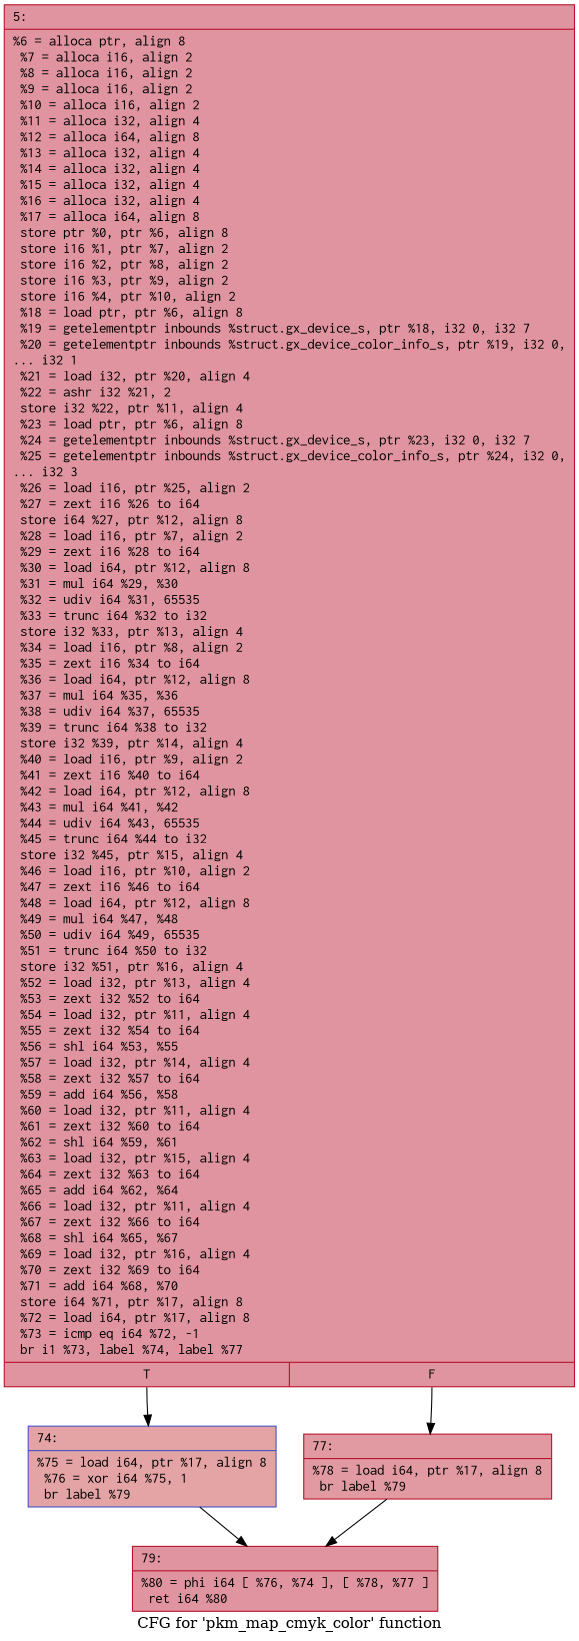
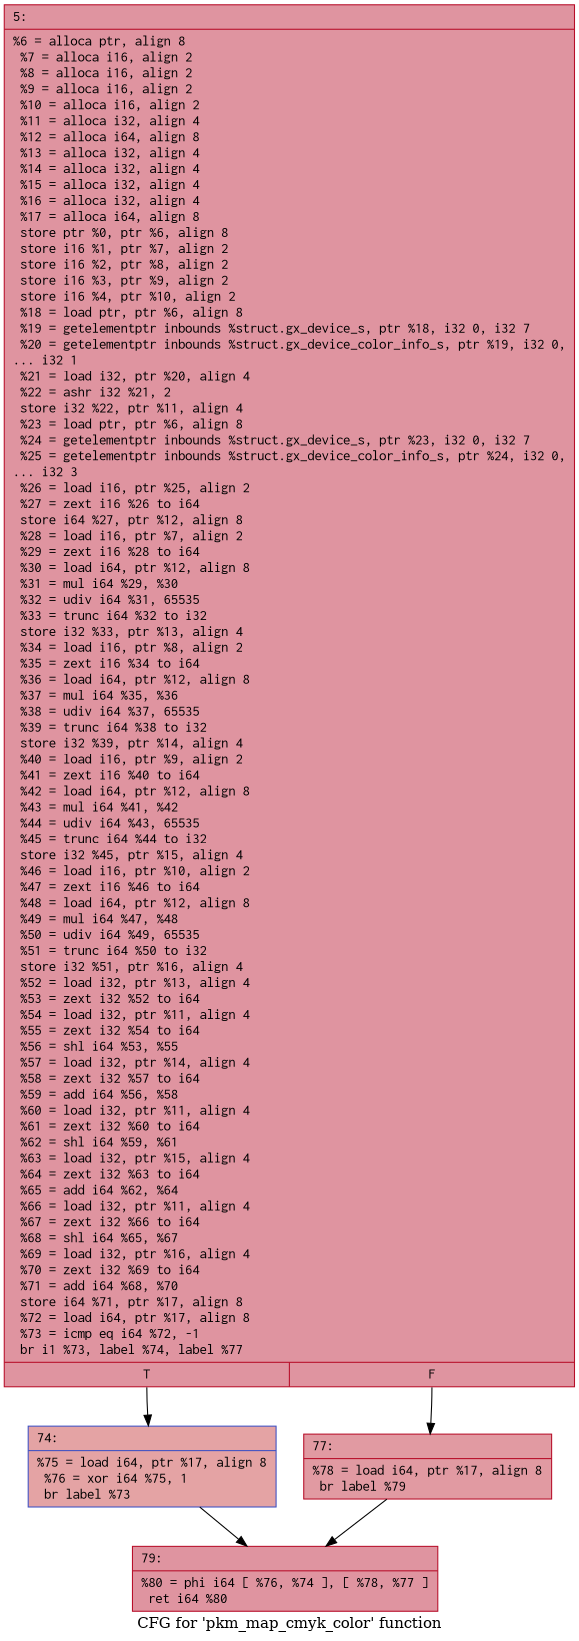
node "74:": text "br label %79" -> "br label %73"
